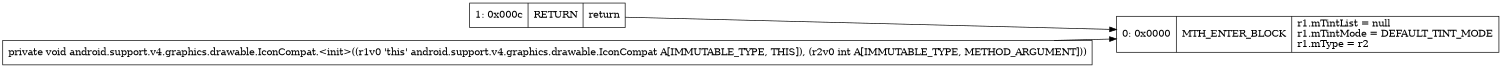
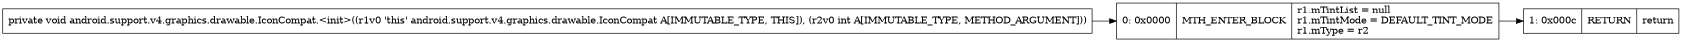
edge "1: 0x000c" -> "0: 0x0000": reversed
